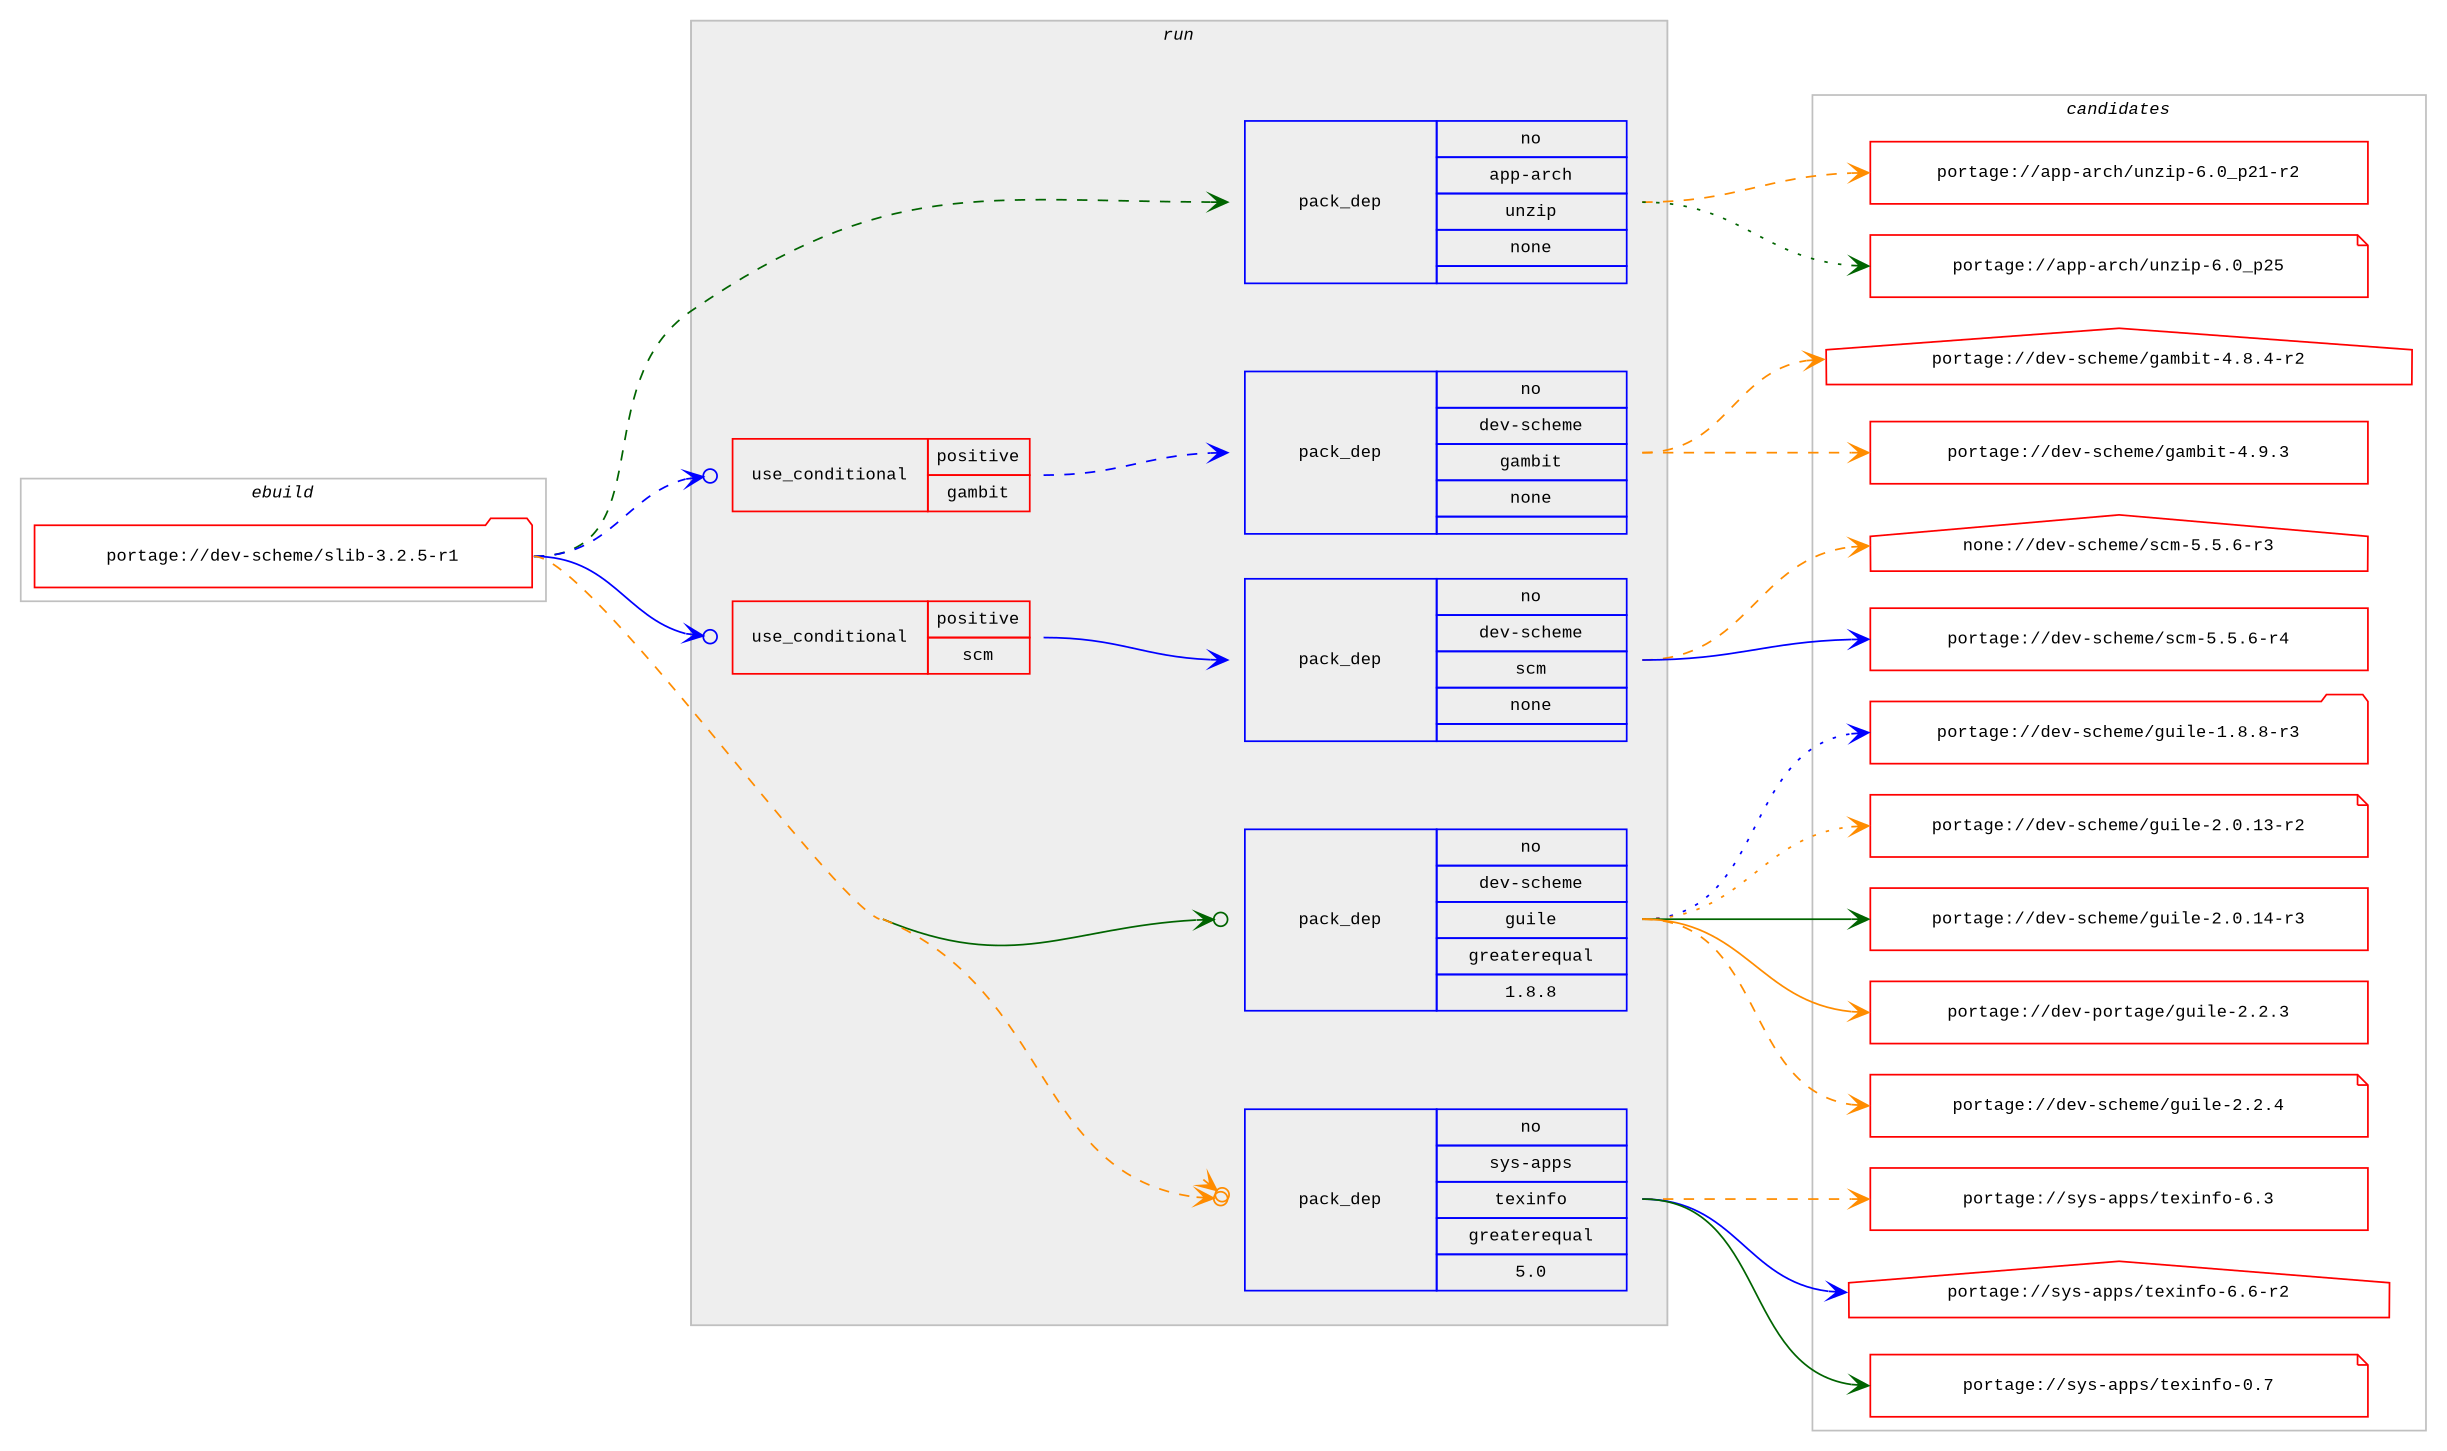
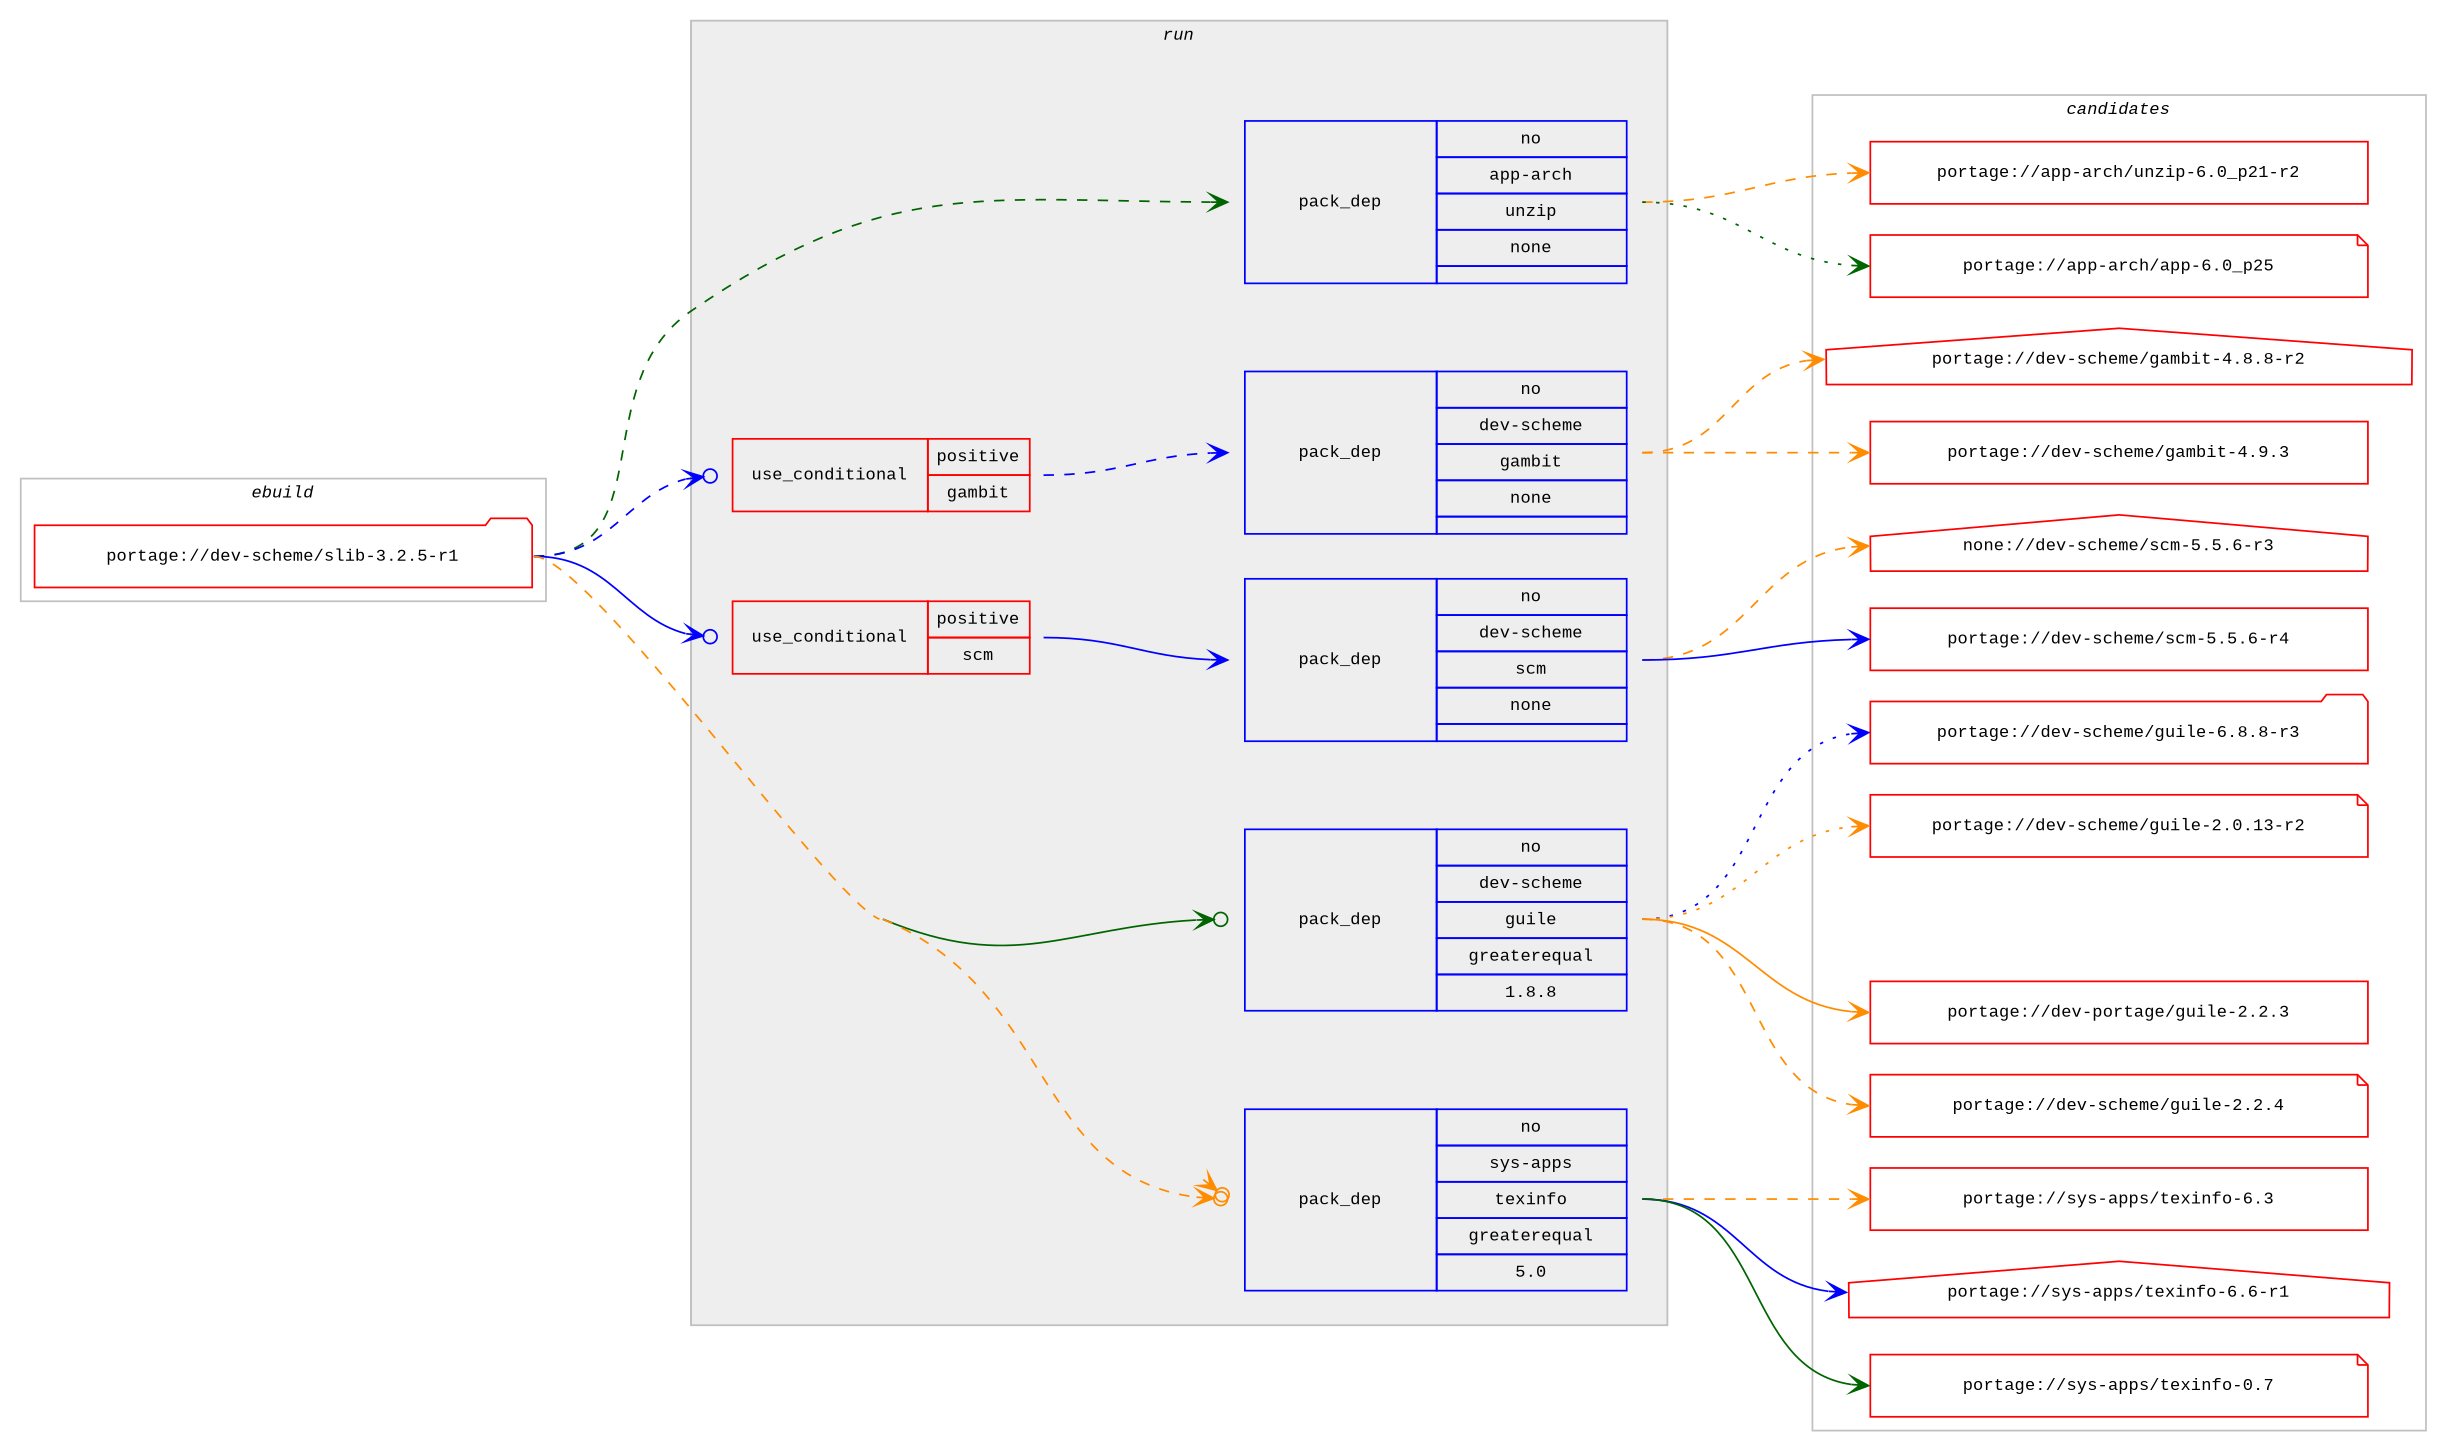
node "portage://app-arch/unzip-6.0_p25": label "portage://app-arch/unzip-6.0_p25" -> "portage://app-arch/app-6.0_p25"
node "portage://dev-scheme/gambit-4.8.4-r2": label "portage://dev-scheme/gambit-4.8.4-r2" -> "portage://dev-scheme/gambit-4.8.8-r2"
node "portage://dev-scheme/guile-1.8.8-r3": label "portage://dev-scheme/guile-1.8.8-r3" -> "portage://dev-scheme/guile-6.8.8-r3"
node "portage://dev-scheme/guile-2.0.14-r3": removed
node "portage://sys-apps/texinfo-6.6-r2": label "portage://sys-apps/texinfo-6.6-r2" -> "portage://sys-apps/texinfo-6.6-r1"
